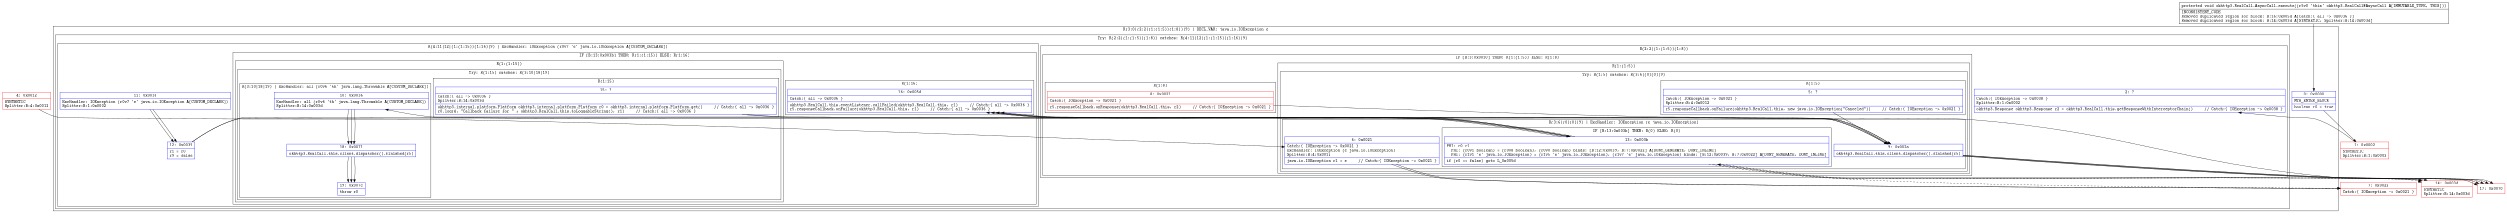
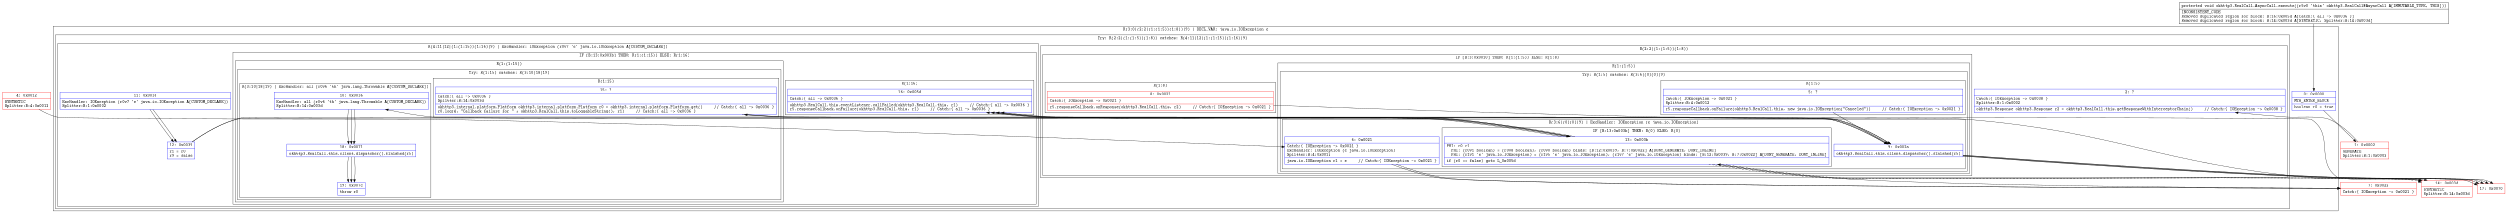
edge "14: 0x003d" -> "15: ?": added
node "1: 0x0002": text "SYNTHETIC" -> "GENERATE"
edge "7: 0x0022" -> "13: 0x003b": style dashed -> solid
